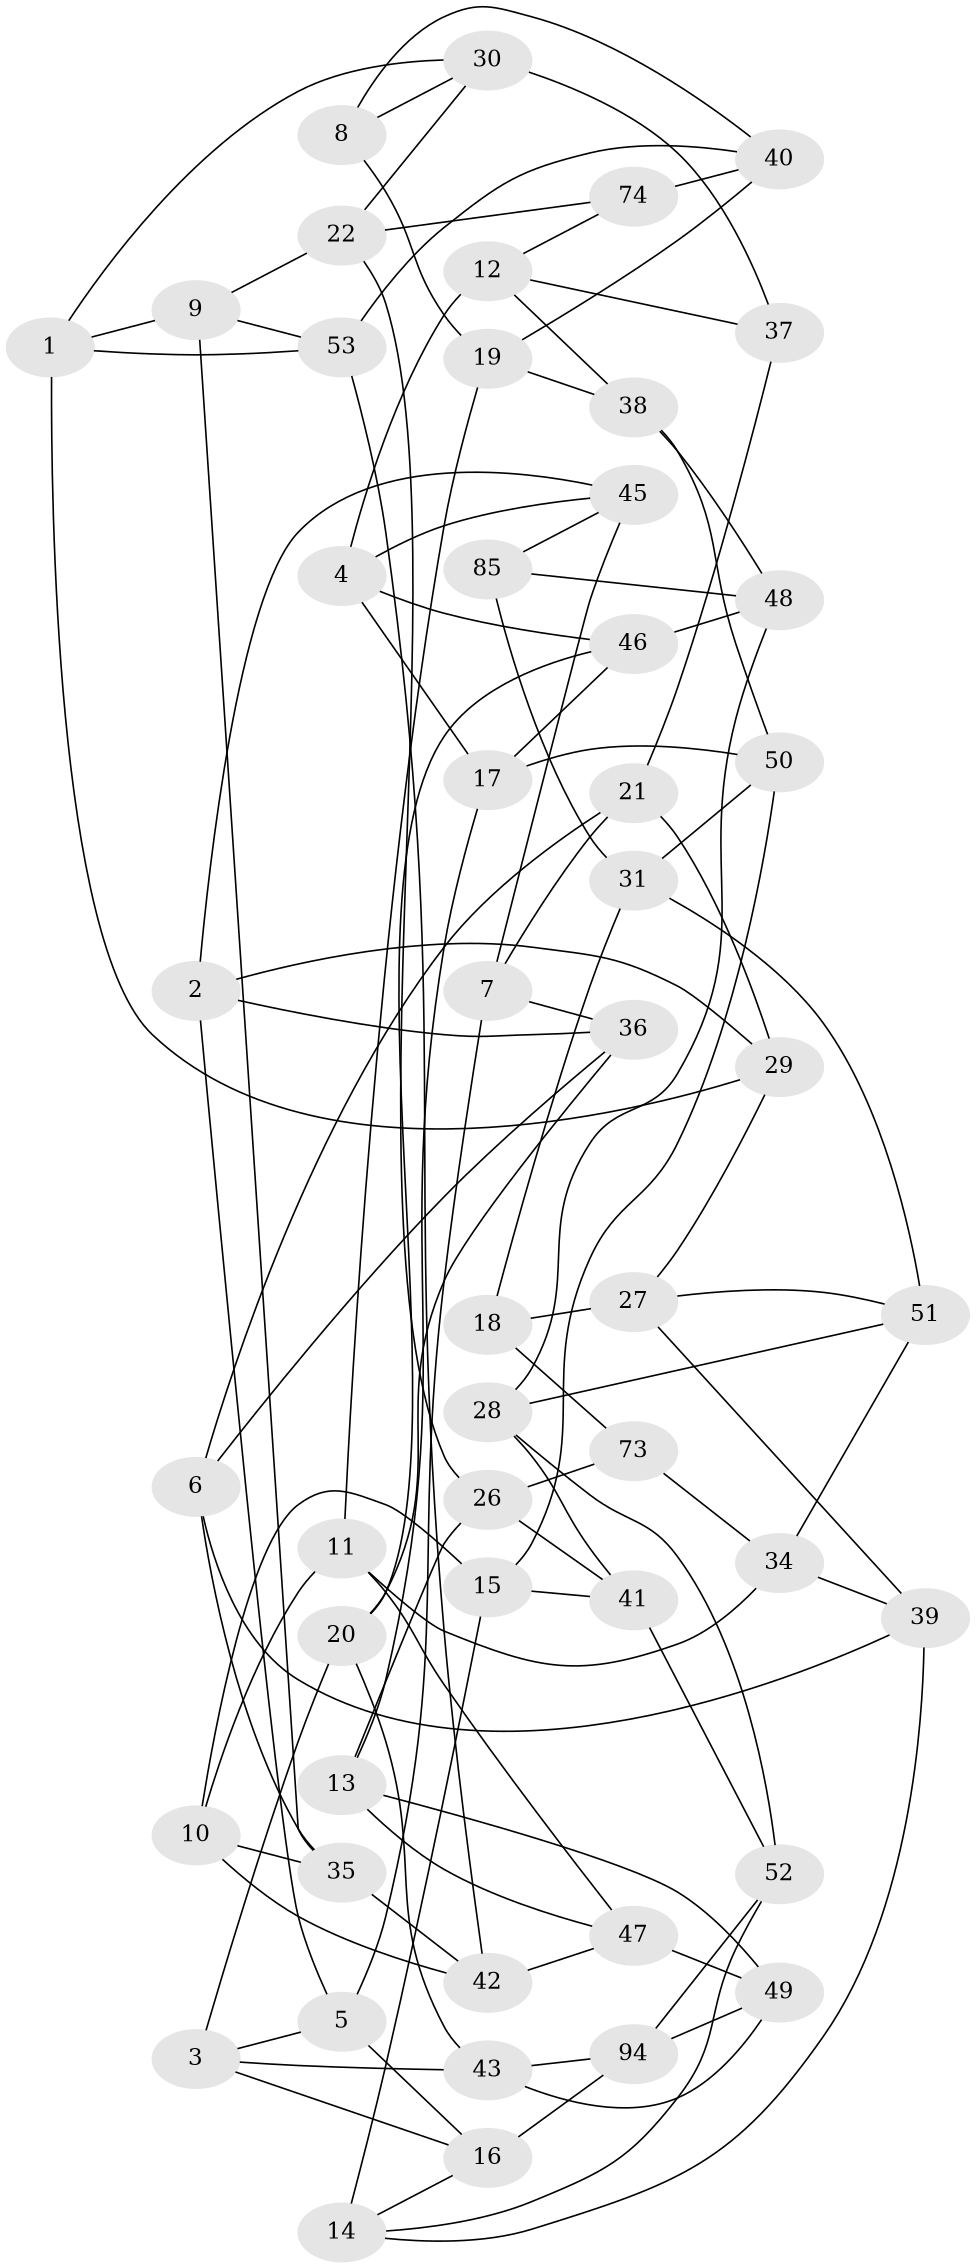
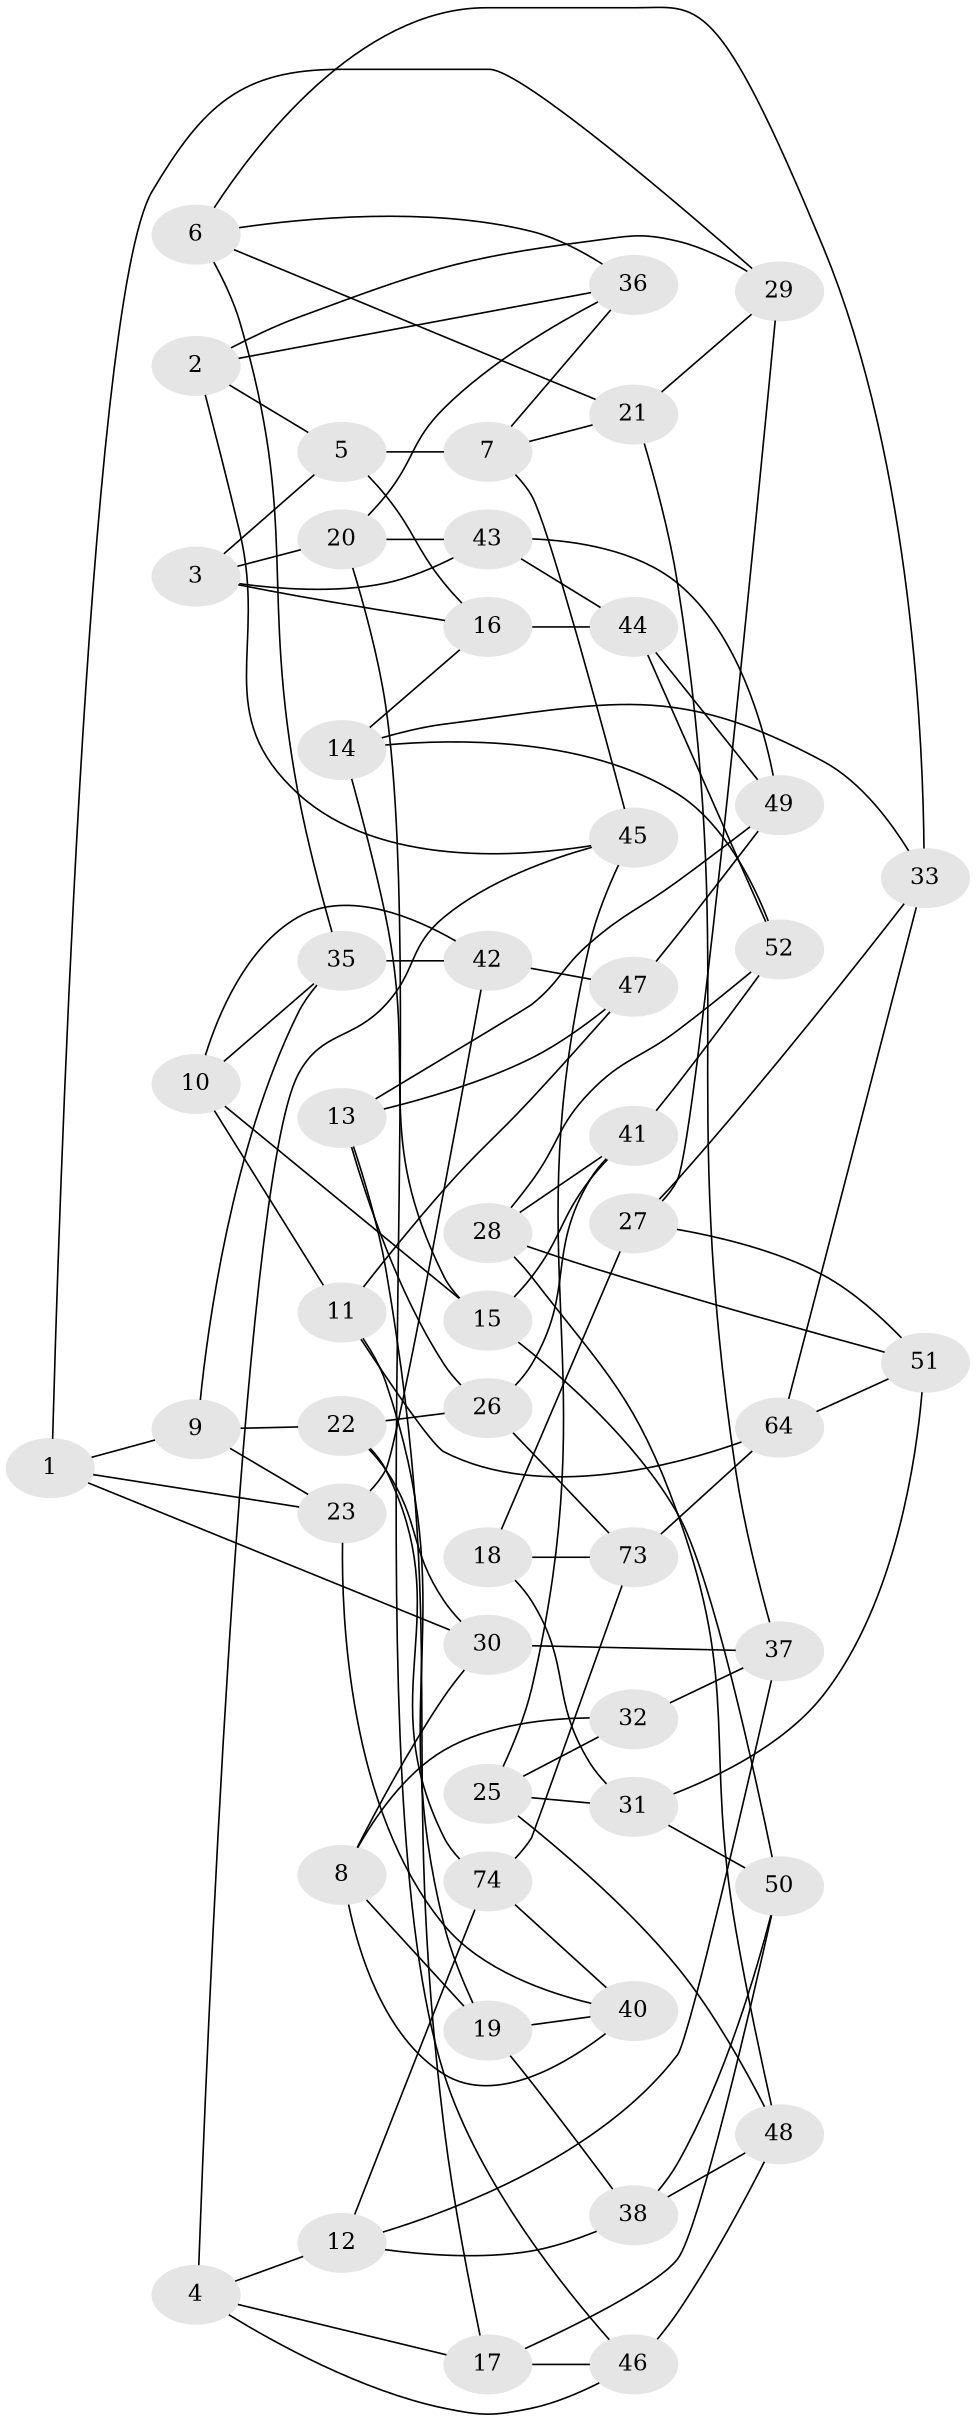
node "53": label "53" -> "23"
node "85": label "85" -> "25"
node "34": label "34" -> "64"
node "39": label "39" -> "33"
edge "73" -- "74": added
node "32": added
node "94": label "94" -> "44"
